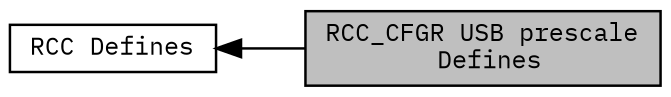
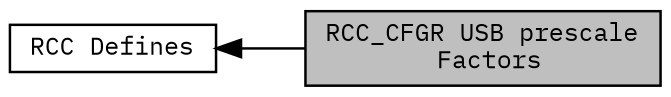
node "RCC_CFGR USB prescale Defines": label "RCC_CFGR USB prescale Defines" -> "RCC_CFGR USB prescale Factors"
